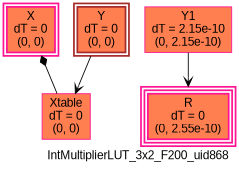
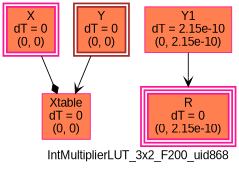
edge "Xtable dT = 0 (0, 0)" -> "X dT = 0 (0, 0)": reversed
node "R dT = 0 (0, 2.55e-10)": label "R dT = 0 (0, 2.55e-10)" -> "R dT = 0 (0, 2.15e-10)"
